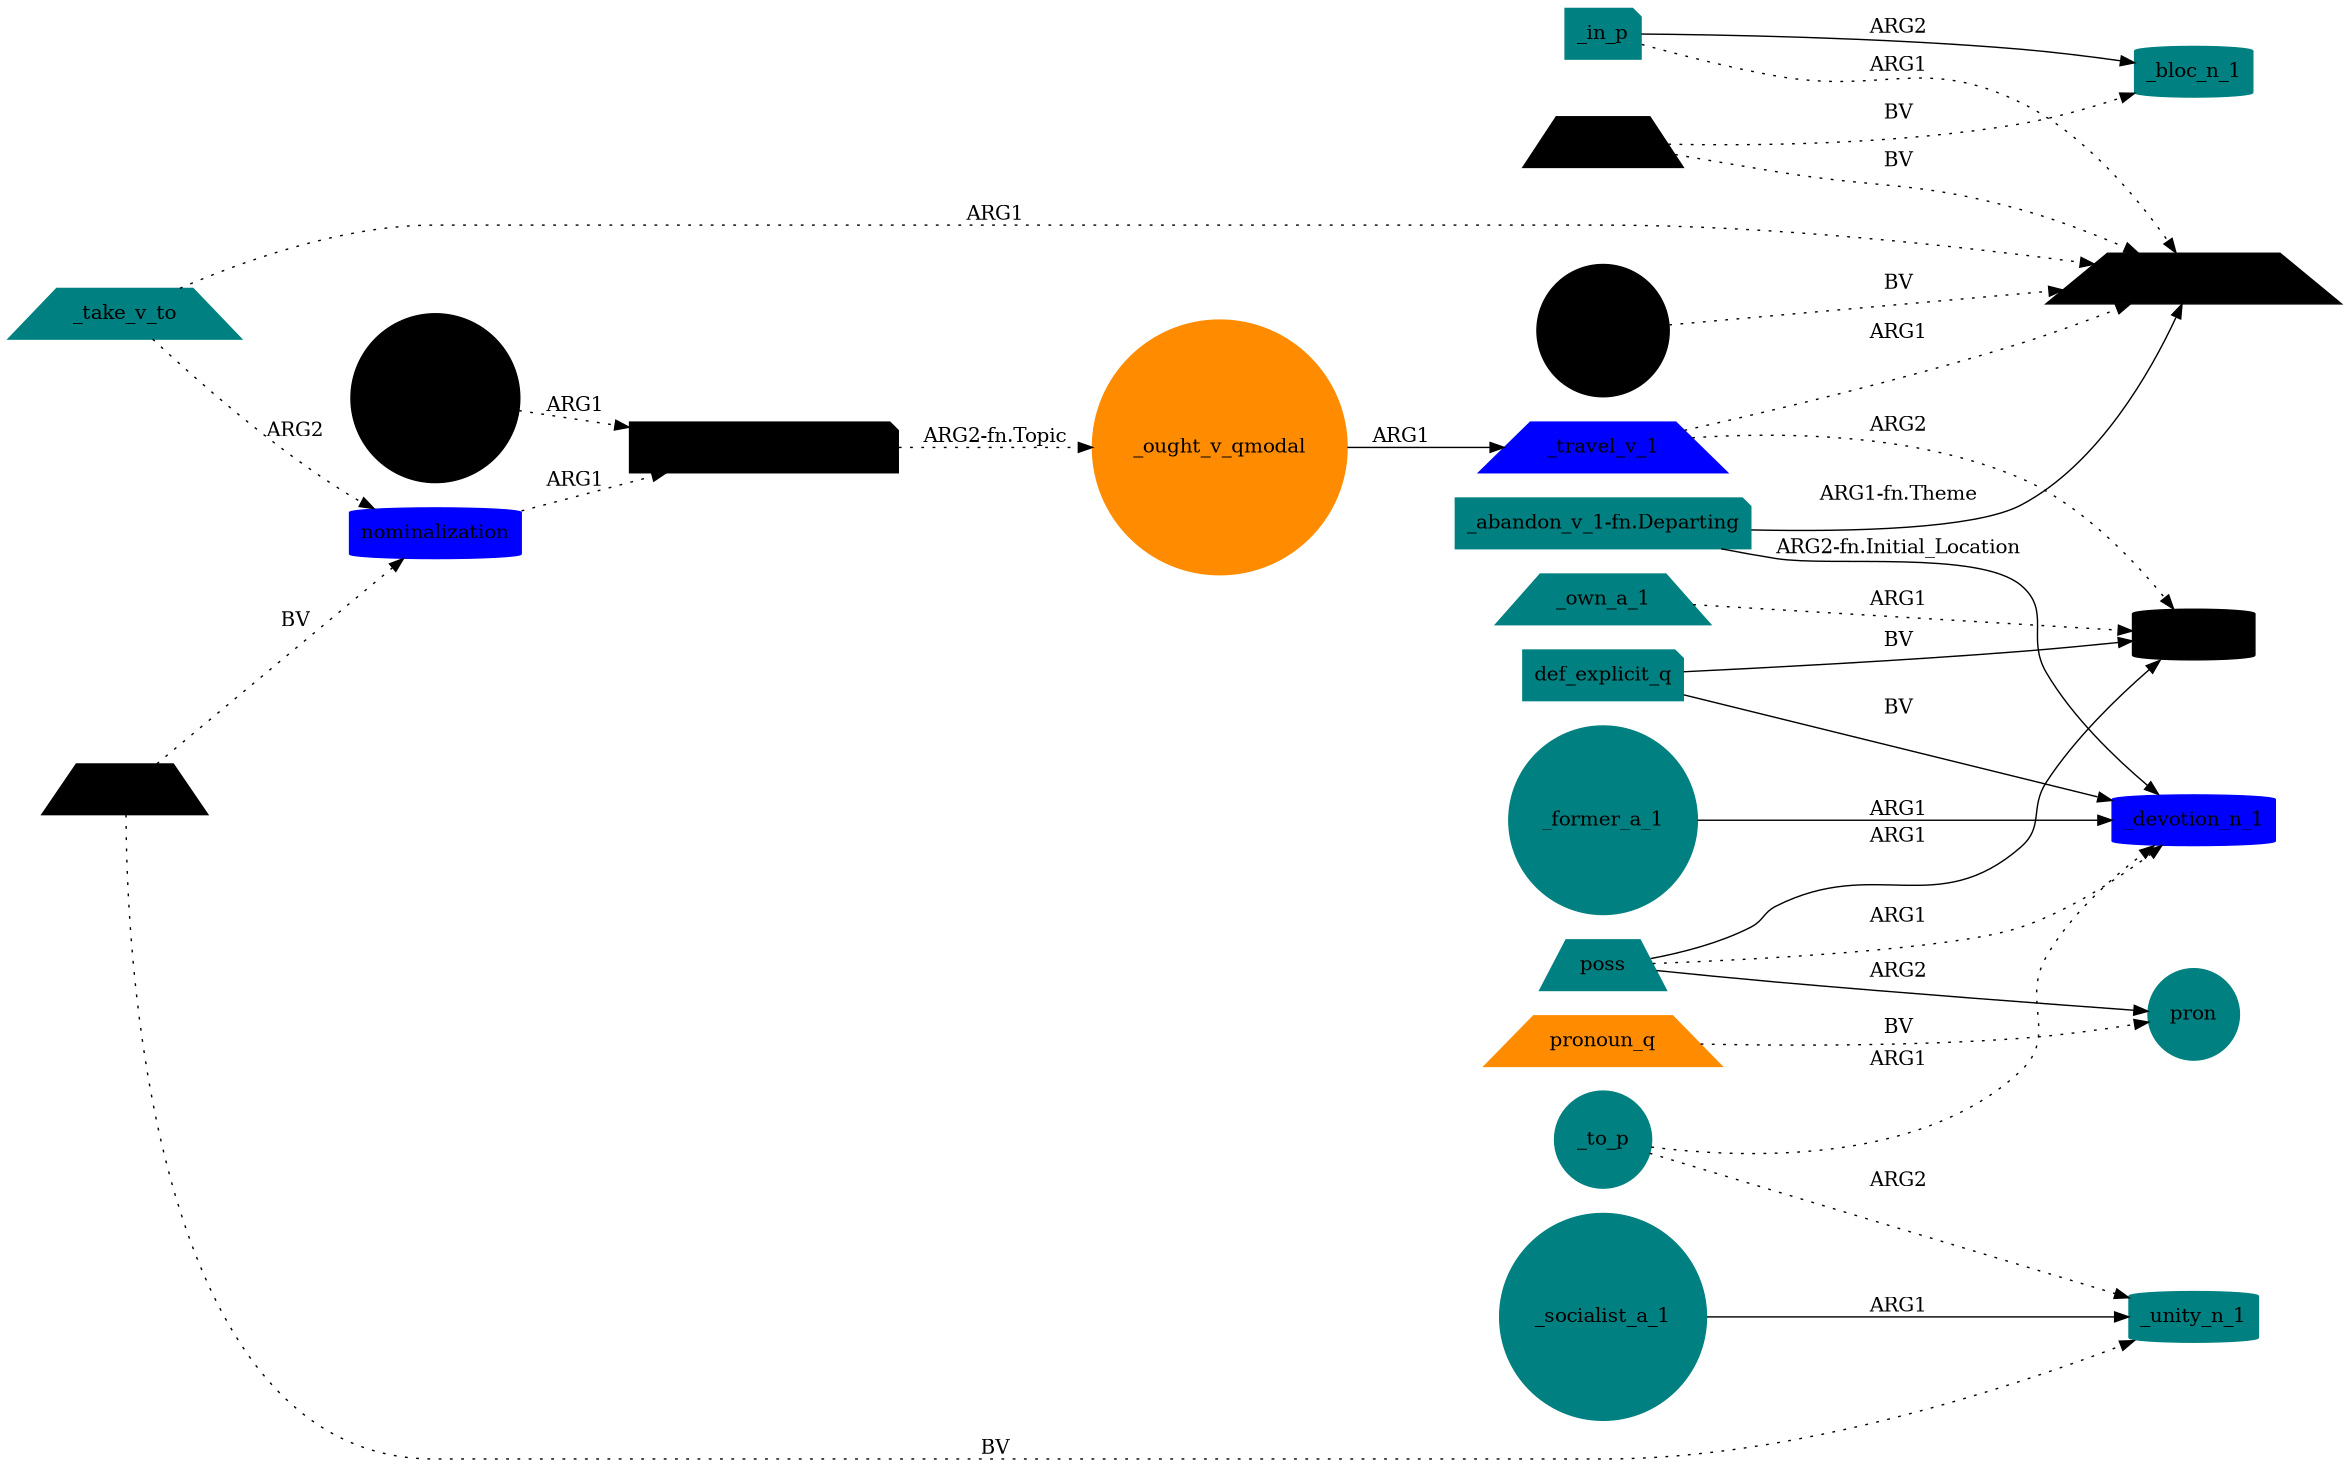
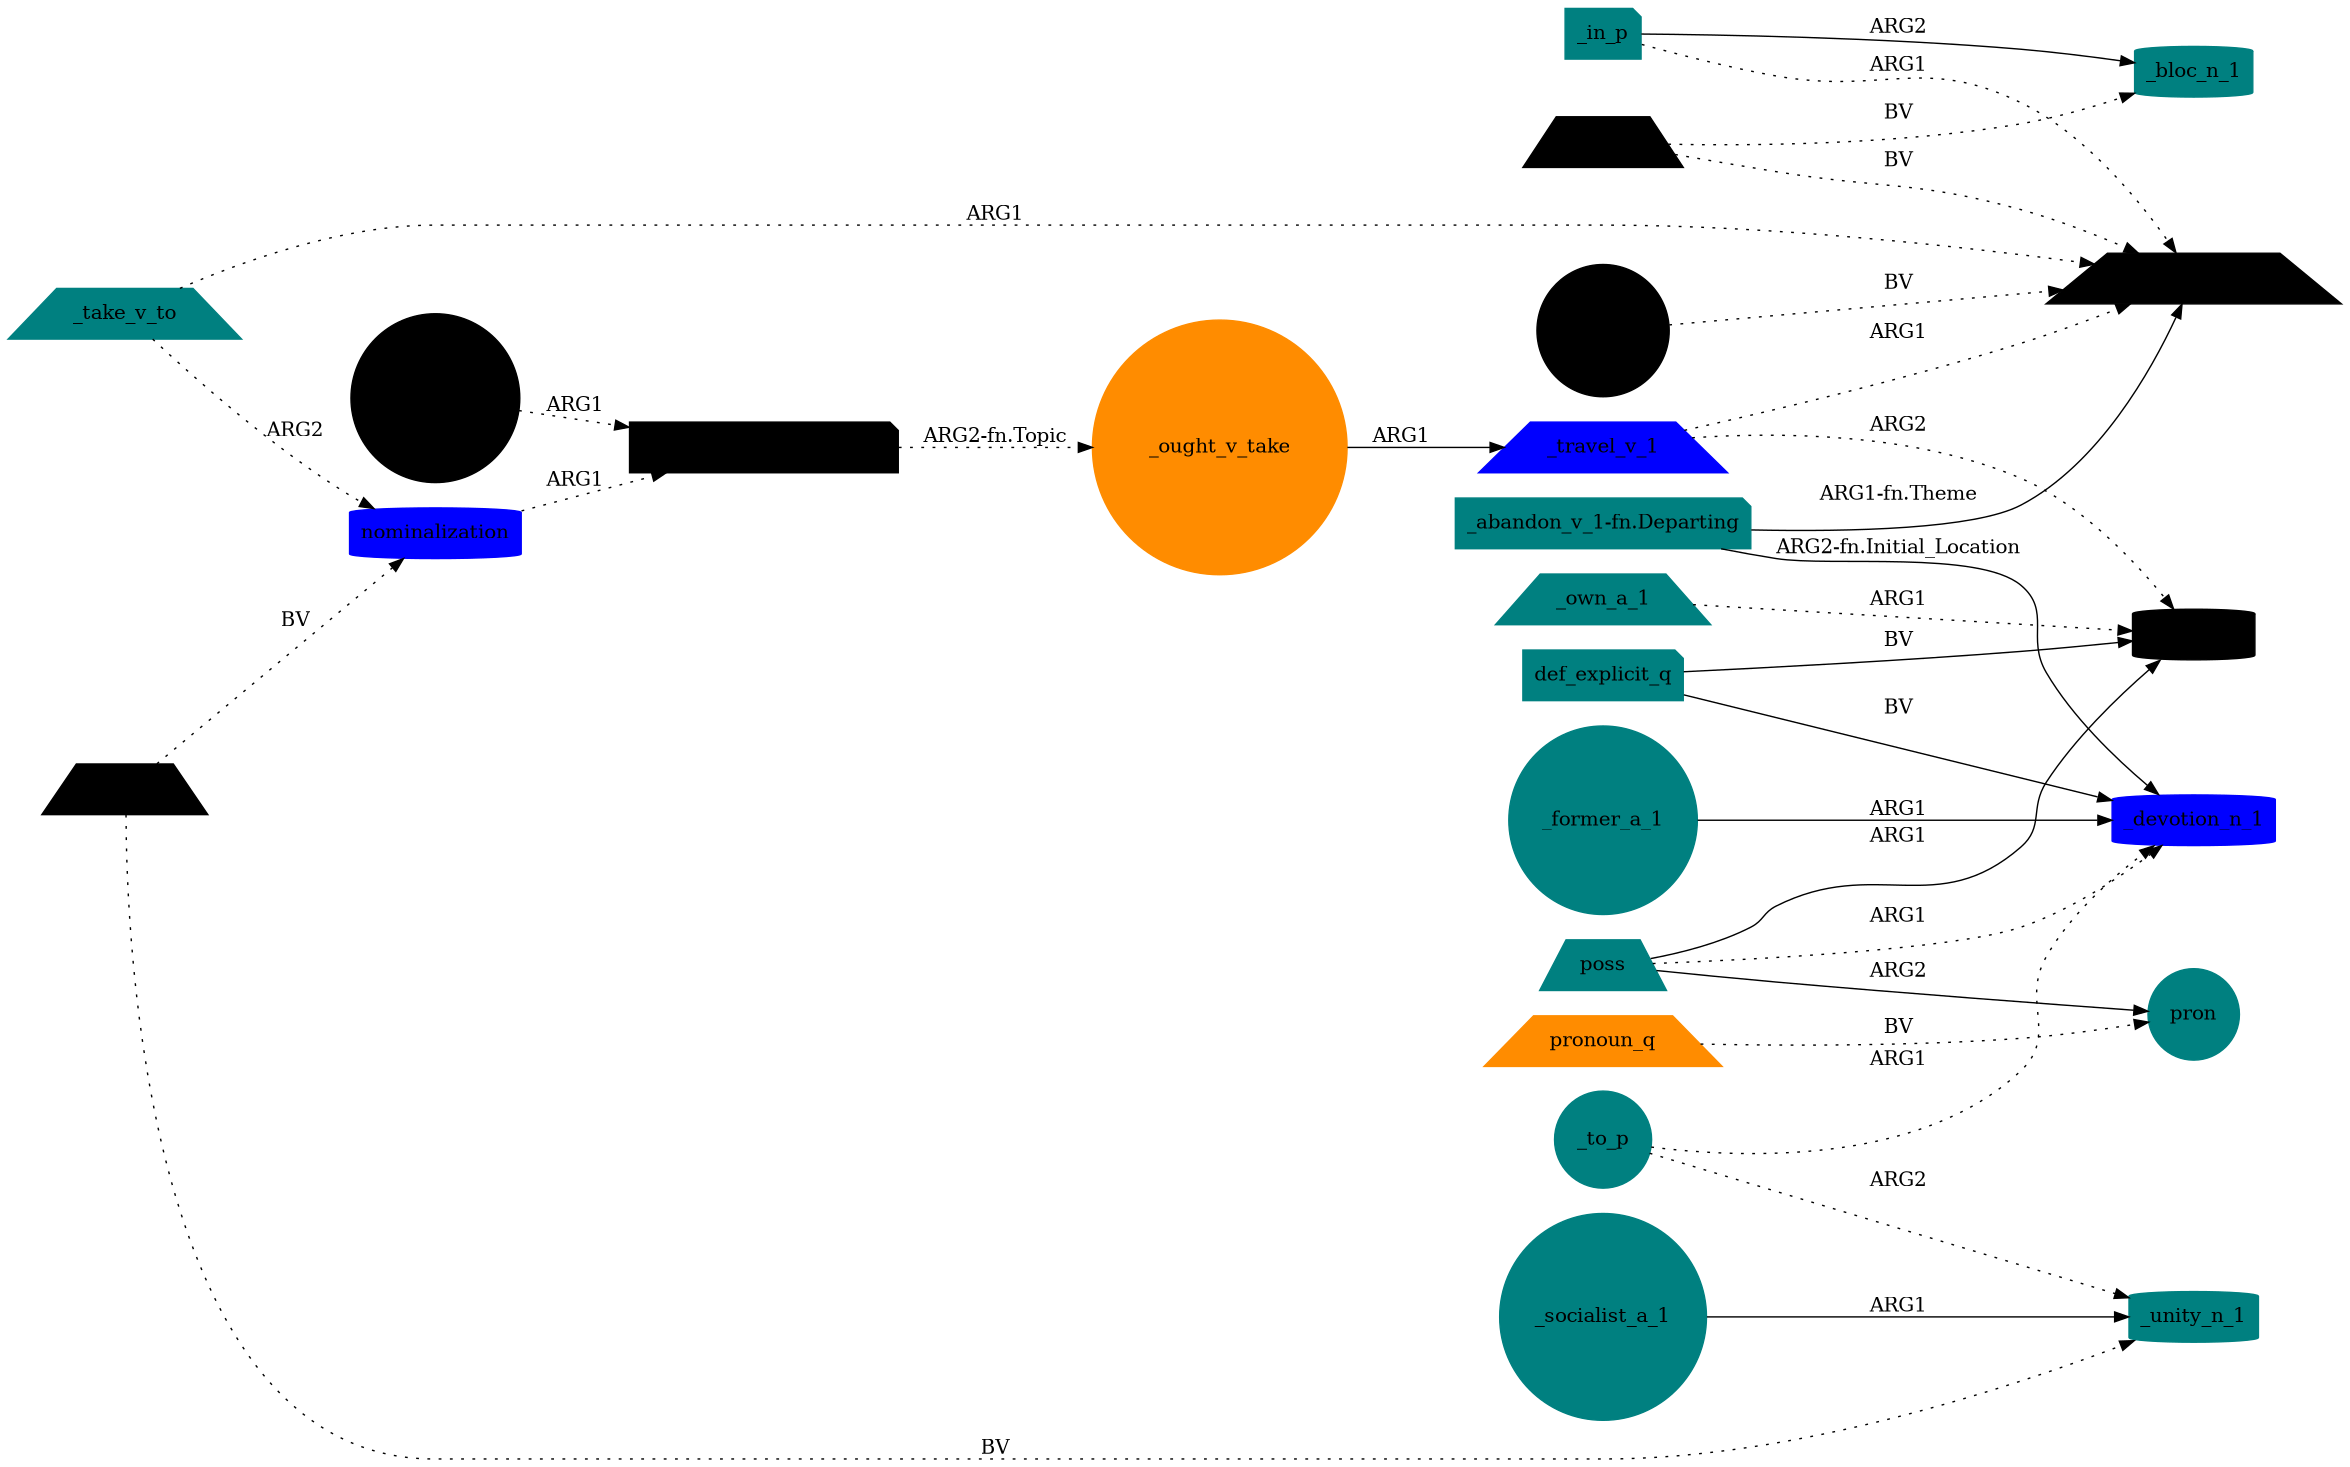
node "_ought_v_qmodal": label "_ought_v_qmodal" -> "_ought_v_take"
